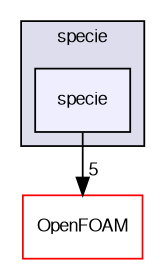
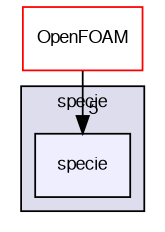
edge "specie" -> "OpenFOAM": reversed
